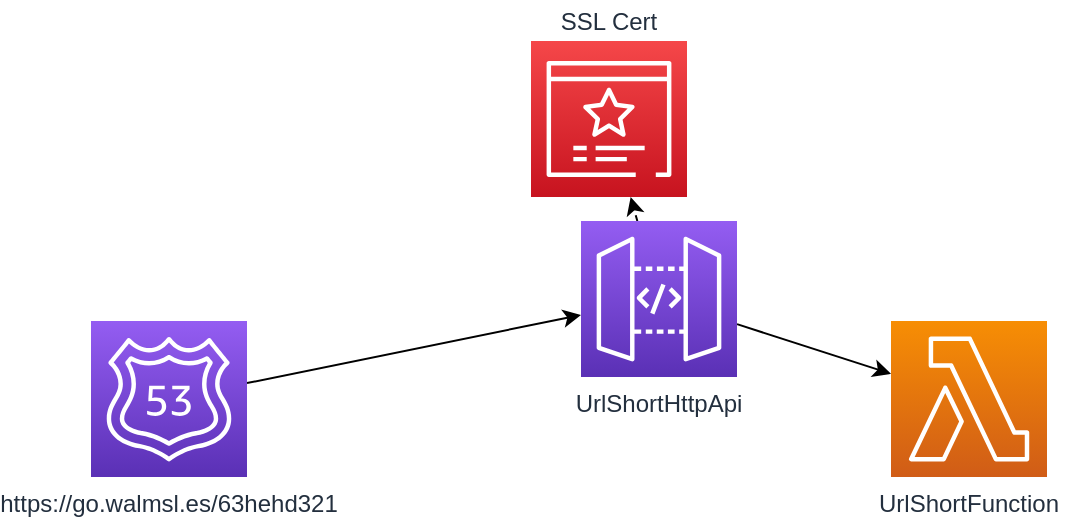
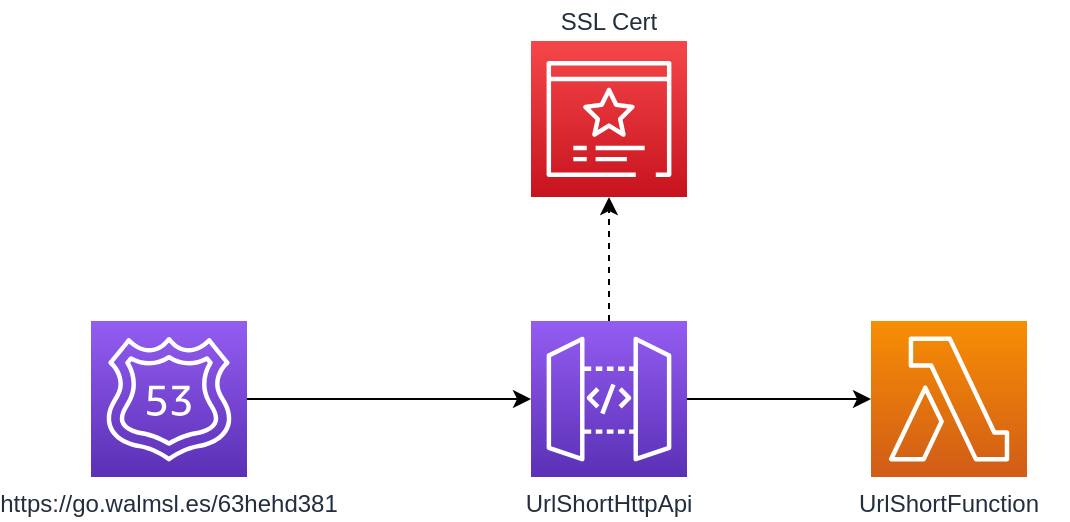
node "UrlShortHttpApi": moved (659, 299) -> (609, 399)
node "UrlShortFunction": moved (969, 399) -> (949, 399)
node "https://go.walmsl.es/63hehd321": label "https://go.walmsl.es/63hehd321" -> "https://go.walmsl.es/63hehd381"
